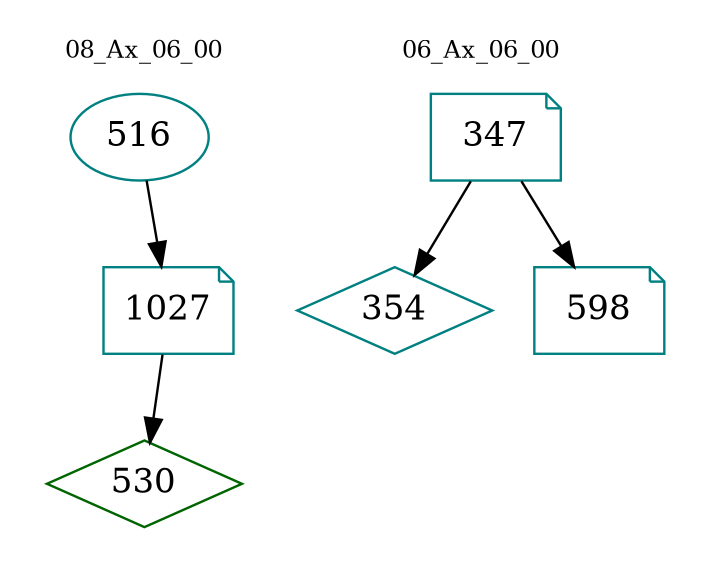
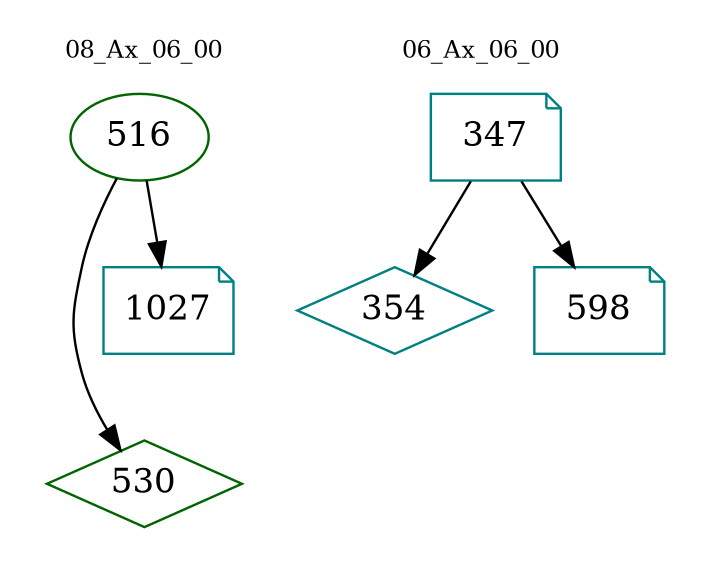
node "516": color teal -> darkgreen
edge "1027" -> "530": now "516" -> "530"
